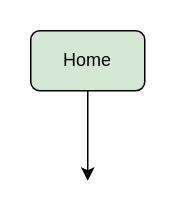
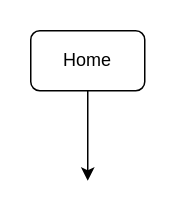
node "Home": fillcolor #d5e8d4 -> #ffffff
